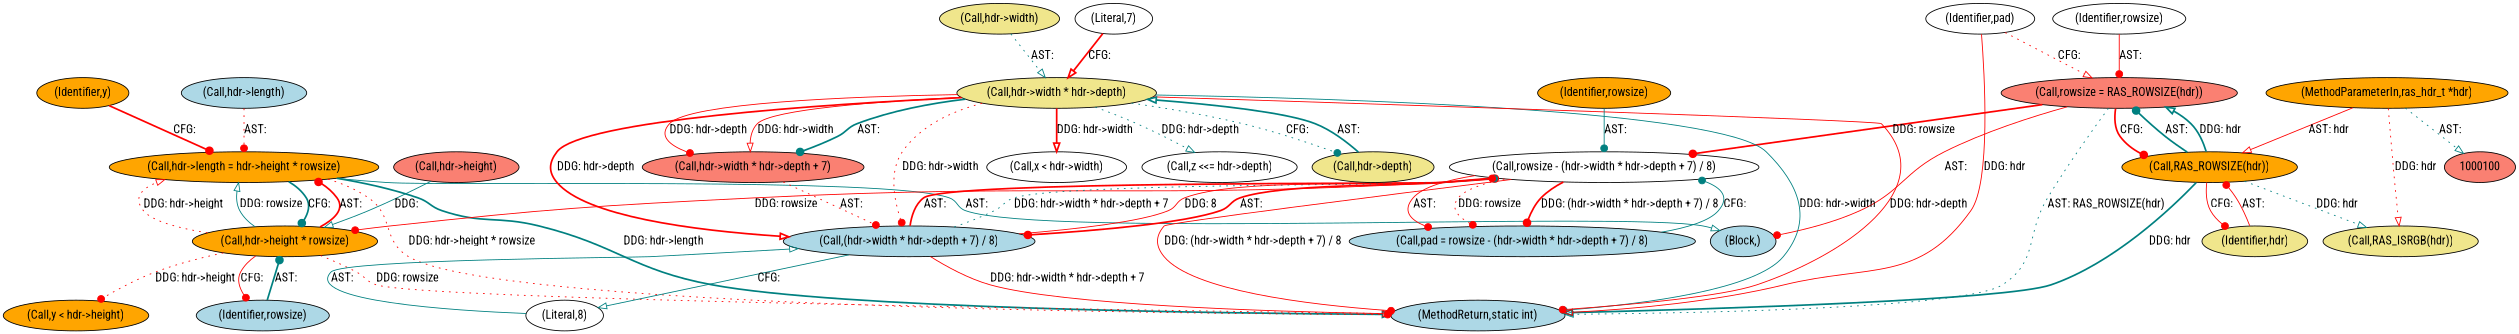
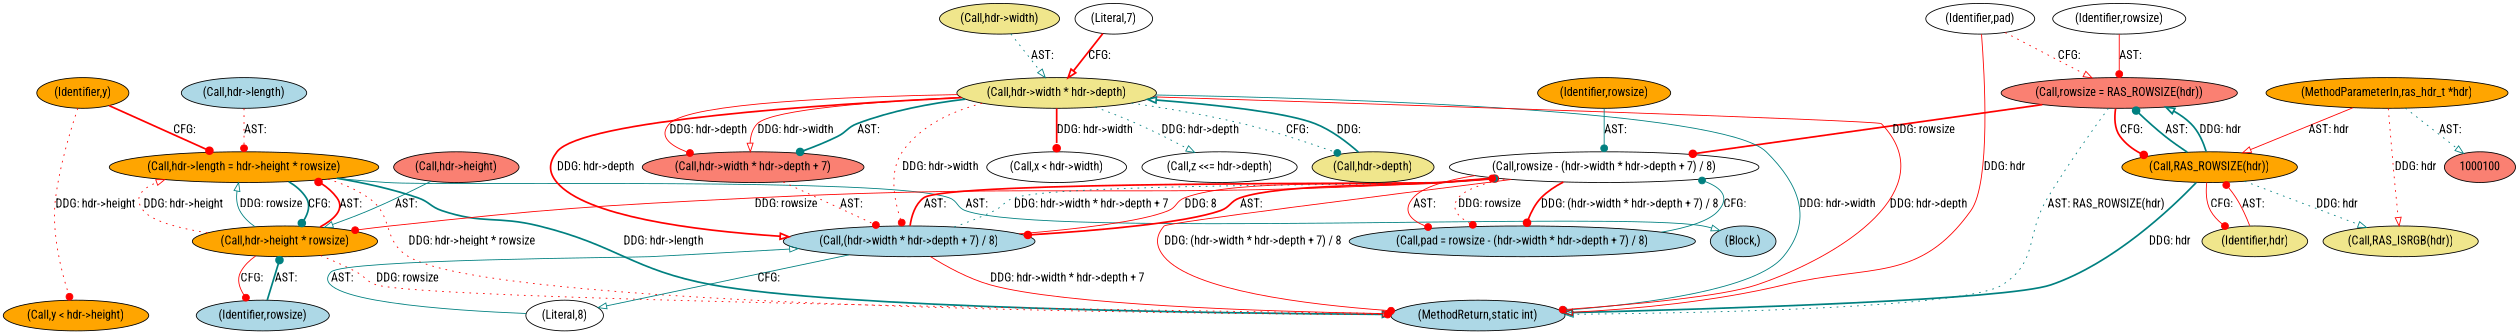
edge "(Call,hdr->width * hdr->depth)" -> "(Call,x < hdr->width)": arrowhead onormal -> dot
edge "(Call,hdr->depth)" -> "(Call,hdr->width * hdr->depth)": label "AST: " -> "DDG: "
edge "(Call,rowsize = RAS_ROWSIZE(hdr))" -> "(Block,)": removed, label "AST:"
edge "(Call,hdr->height)" -> "(Call,hdr->height * rowsize)": label "DDG: " -> "AST: "
edge "(Call,hdr->height * rowsize)" -> "(Call,y < hdr->height)": now "(Identifier,y)" -> "(Call,y < hdr->height)"
